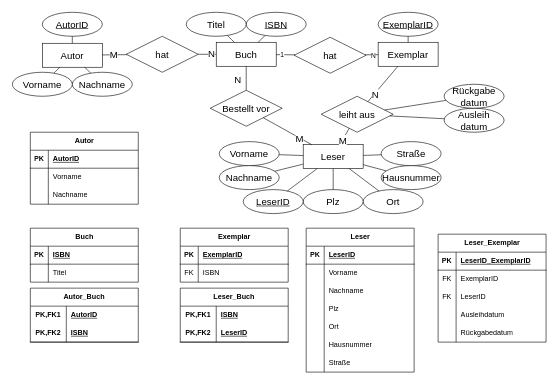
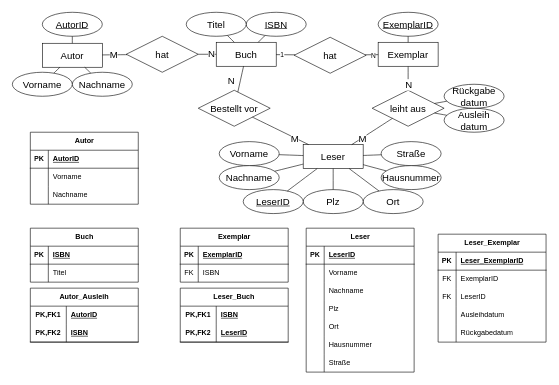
node "Bestellt vor": moved (246, 108) -> (234, 108)
node "leiht aus": moved (357, 114) -> (408, 108)
node "LeserID_ExemplarID": label "LeserID_ExemplarID" -> "Leser_ExemplarID"
node "Autor_Buch": label "Autor_Buch" -> "Autor_Ausleih"
